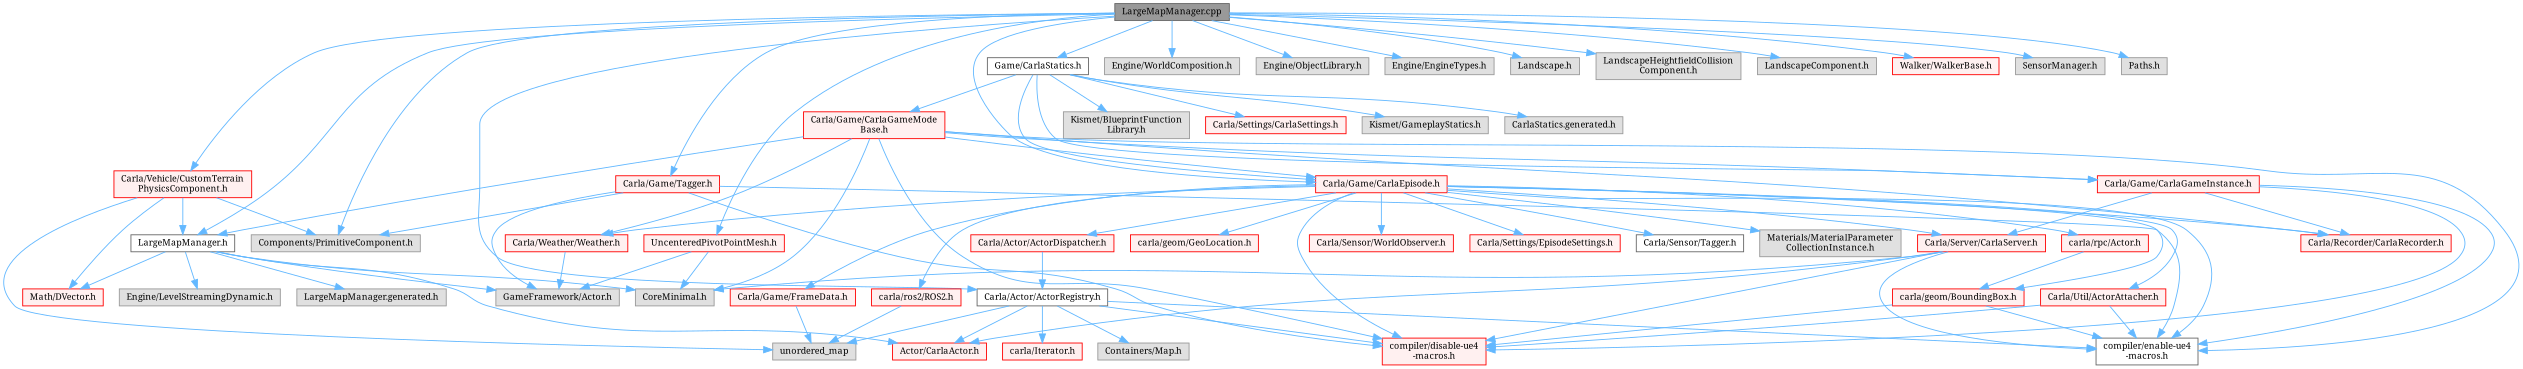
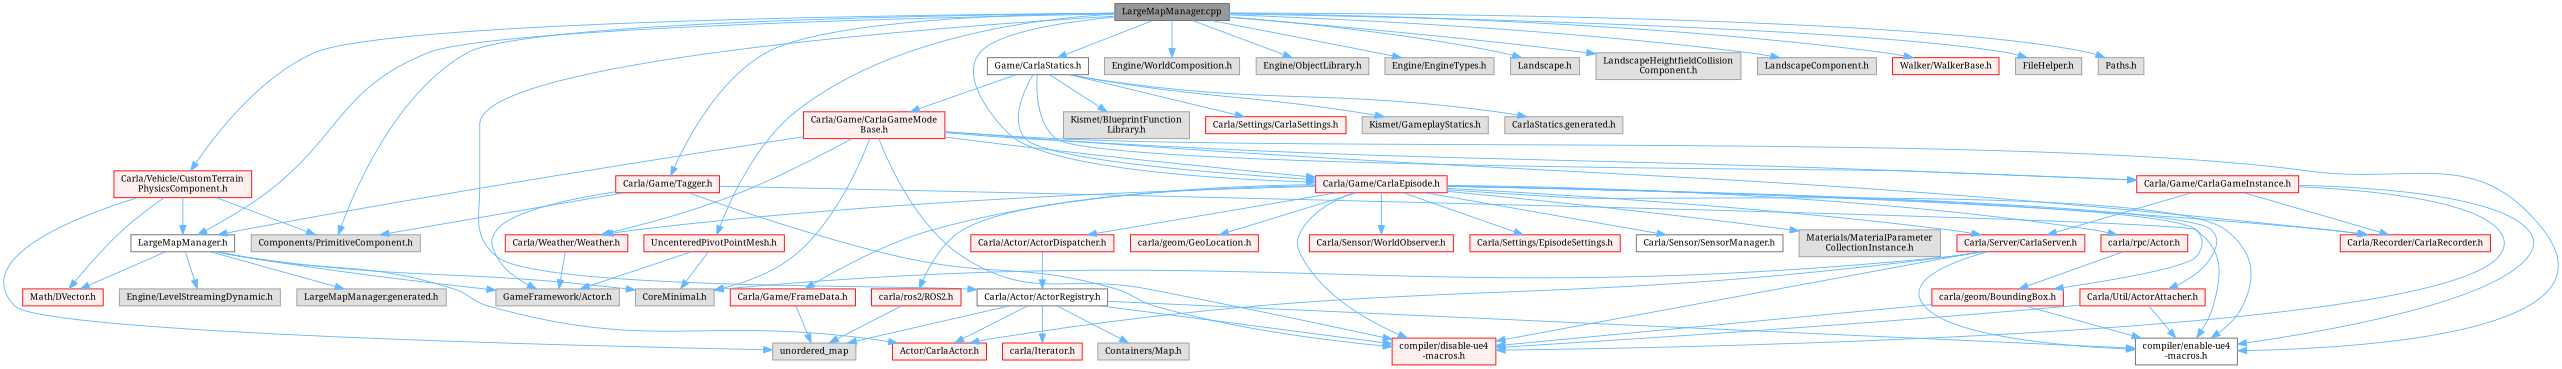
node "SensorManager.h": label "SensorManager.h" -> "FileHelper.h"
node "Carla/Sensor/Tagger.h": label "Carla/Sensor/Tagger.h" -> "Carla/Sensor/SensorManager.h"
